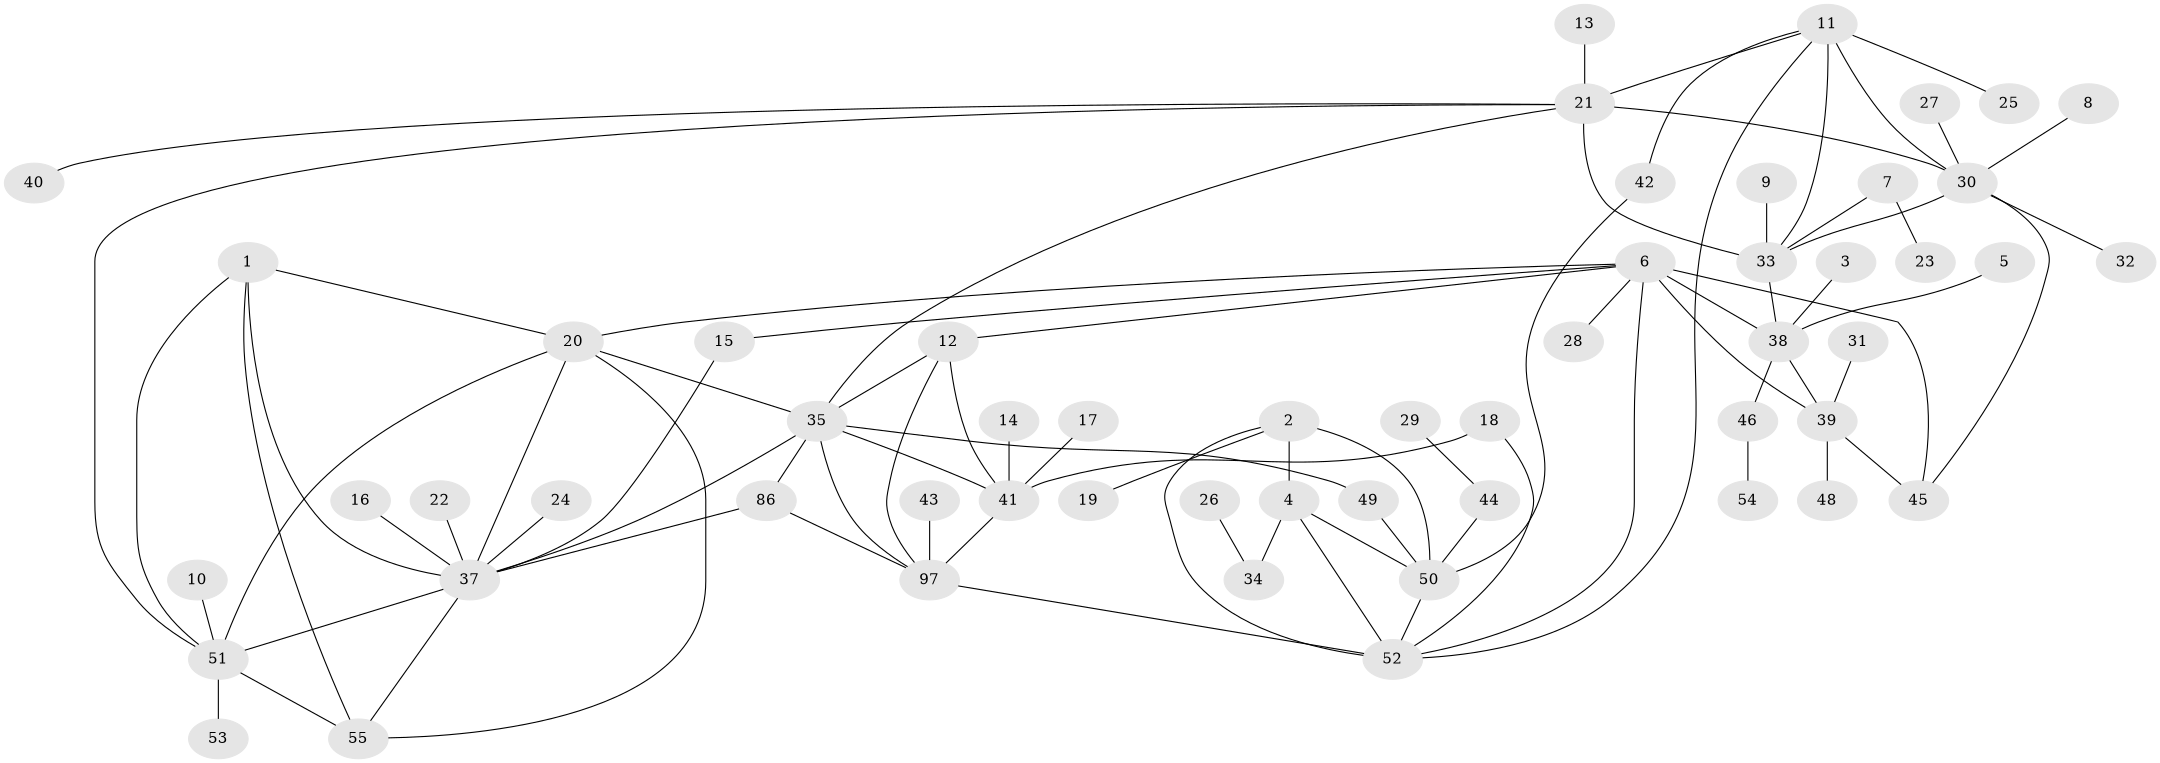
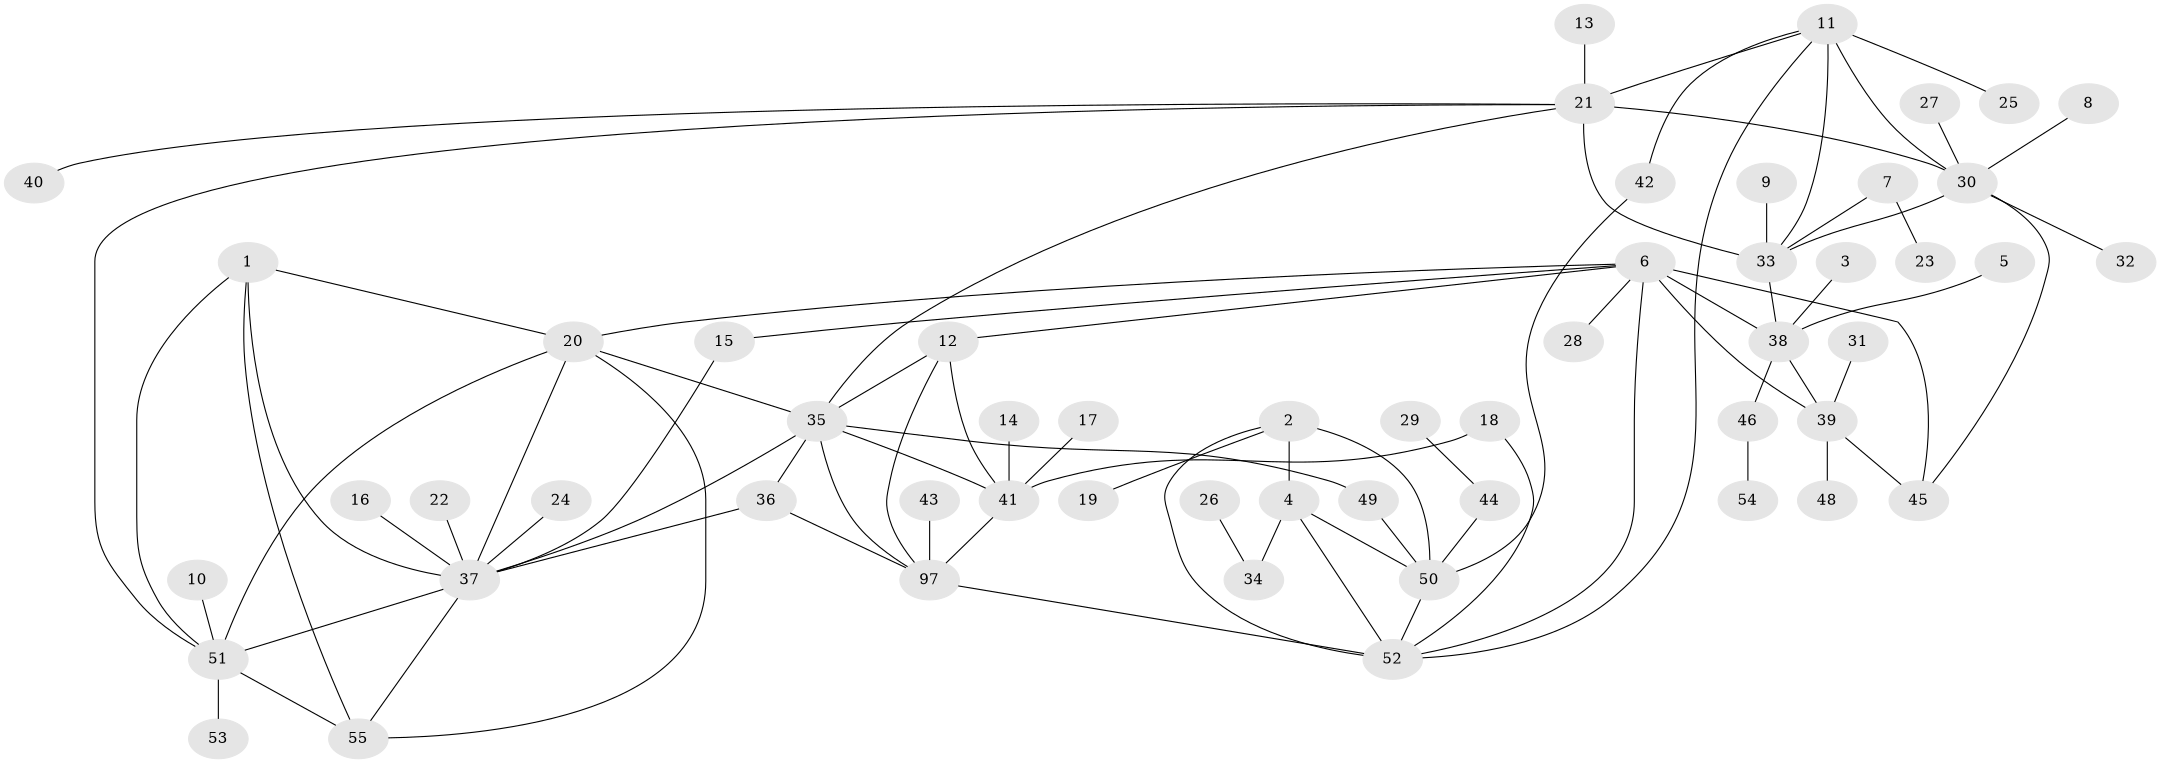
node "86": label "86" -> "36"
